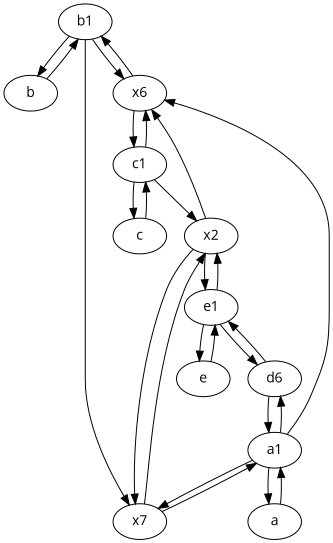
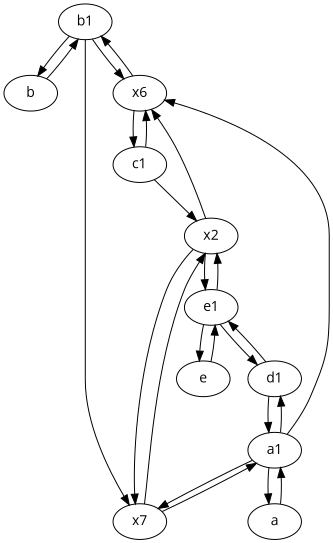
node "c": removed
node "d6": label "d6" -> "d1"
